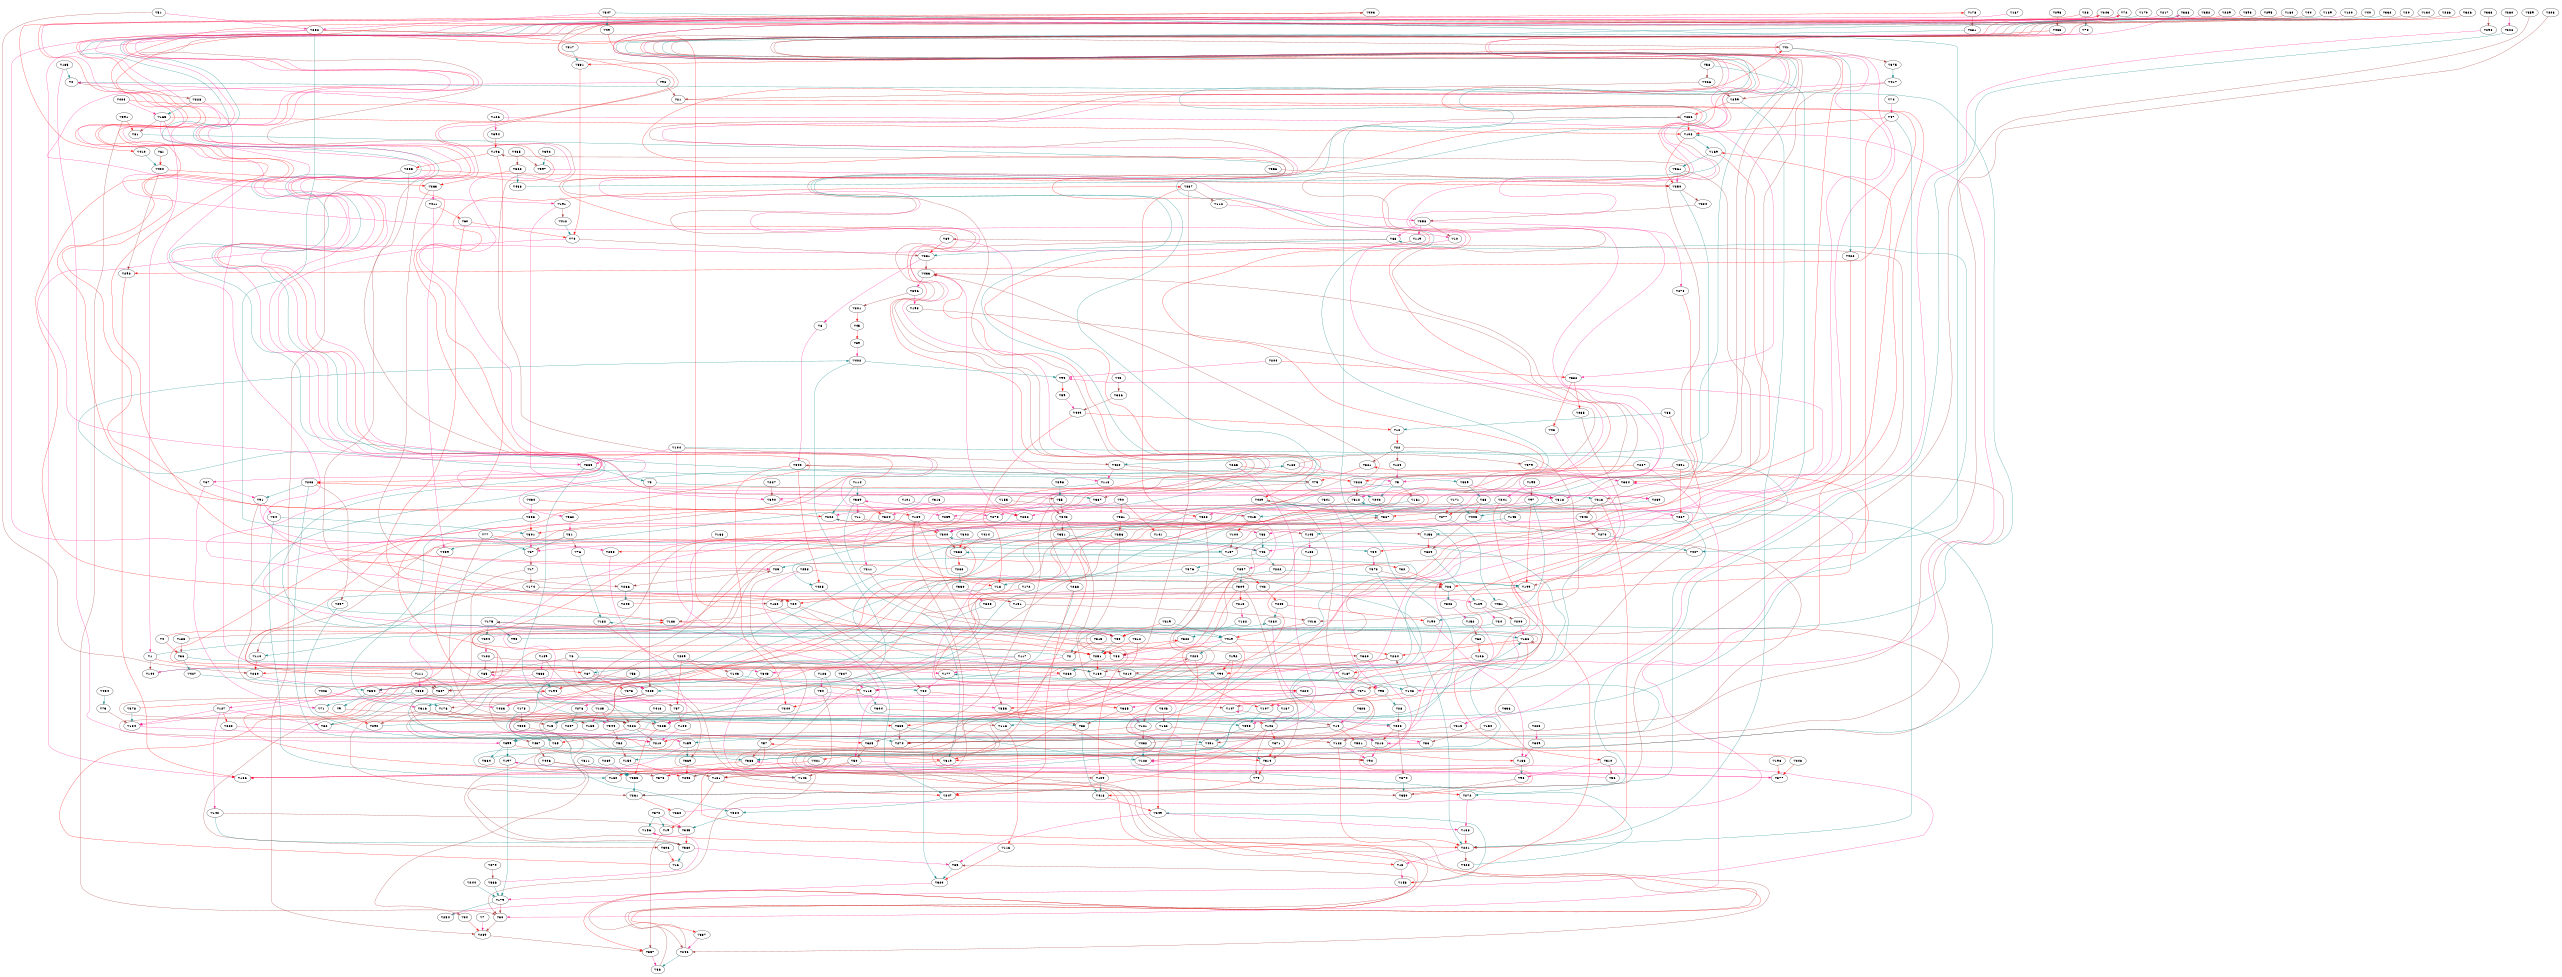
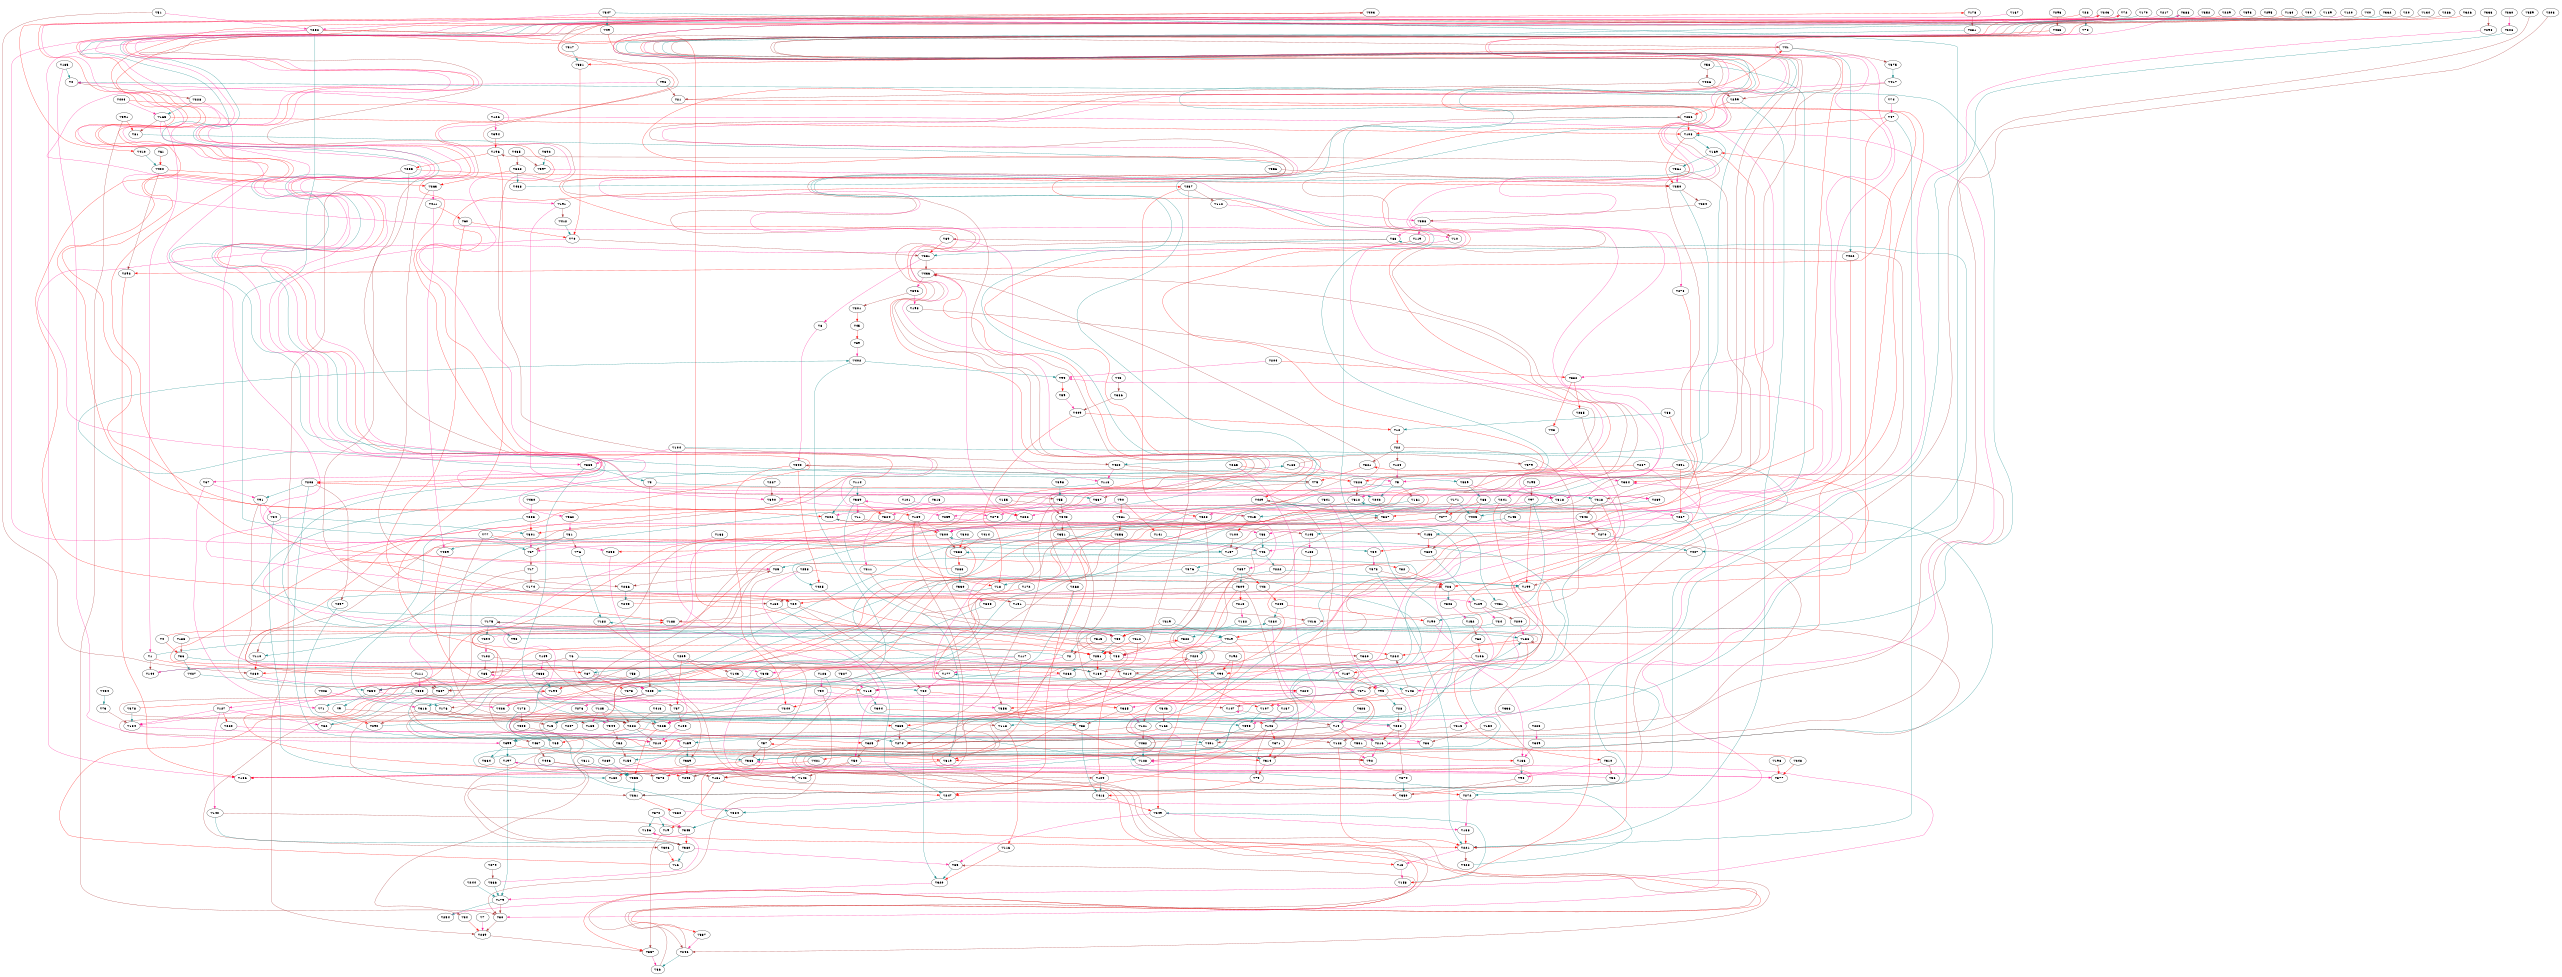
edge "v276" -> "v207": removed
